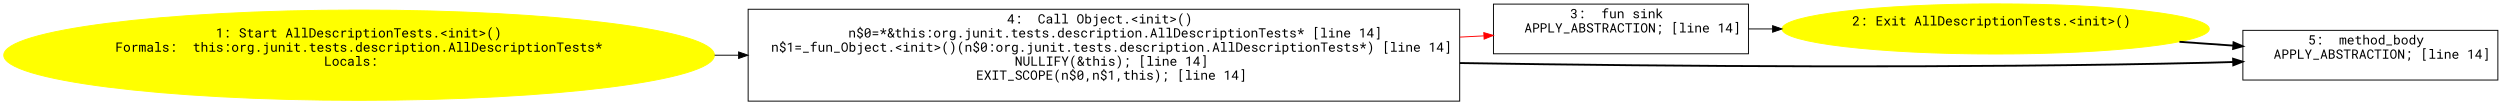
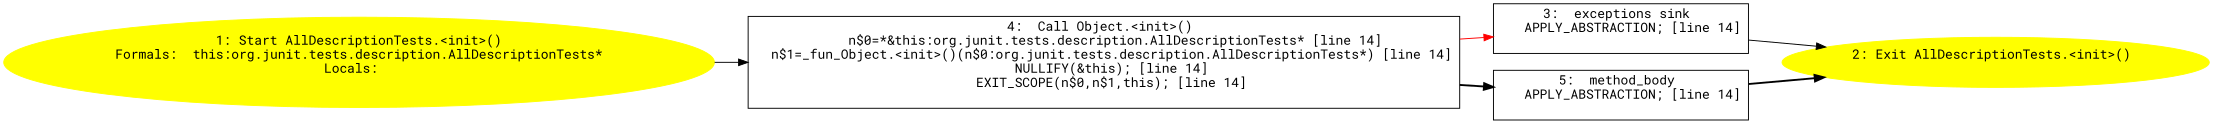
node "3:  fun sink APPLY_ABSTRACTION; [line 14]": label "3:  fun sink APPLY_ABSTRACTION; [line 14]" -> "3:  exceptions sink APPLY_ABSTRACTION; [line 14]"
edge "2: Exit AllDescriptionTests.<init>()" -> "5:  method_body APPLY_ABSTRACTION; [line 14]": reversed
